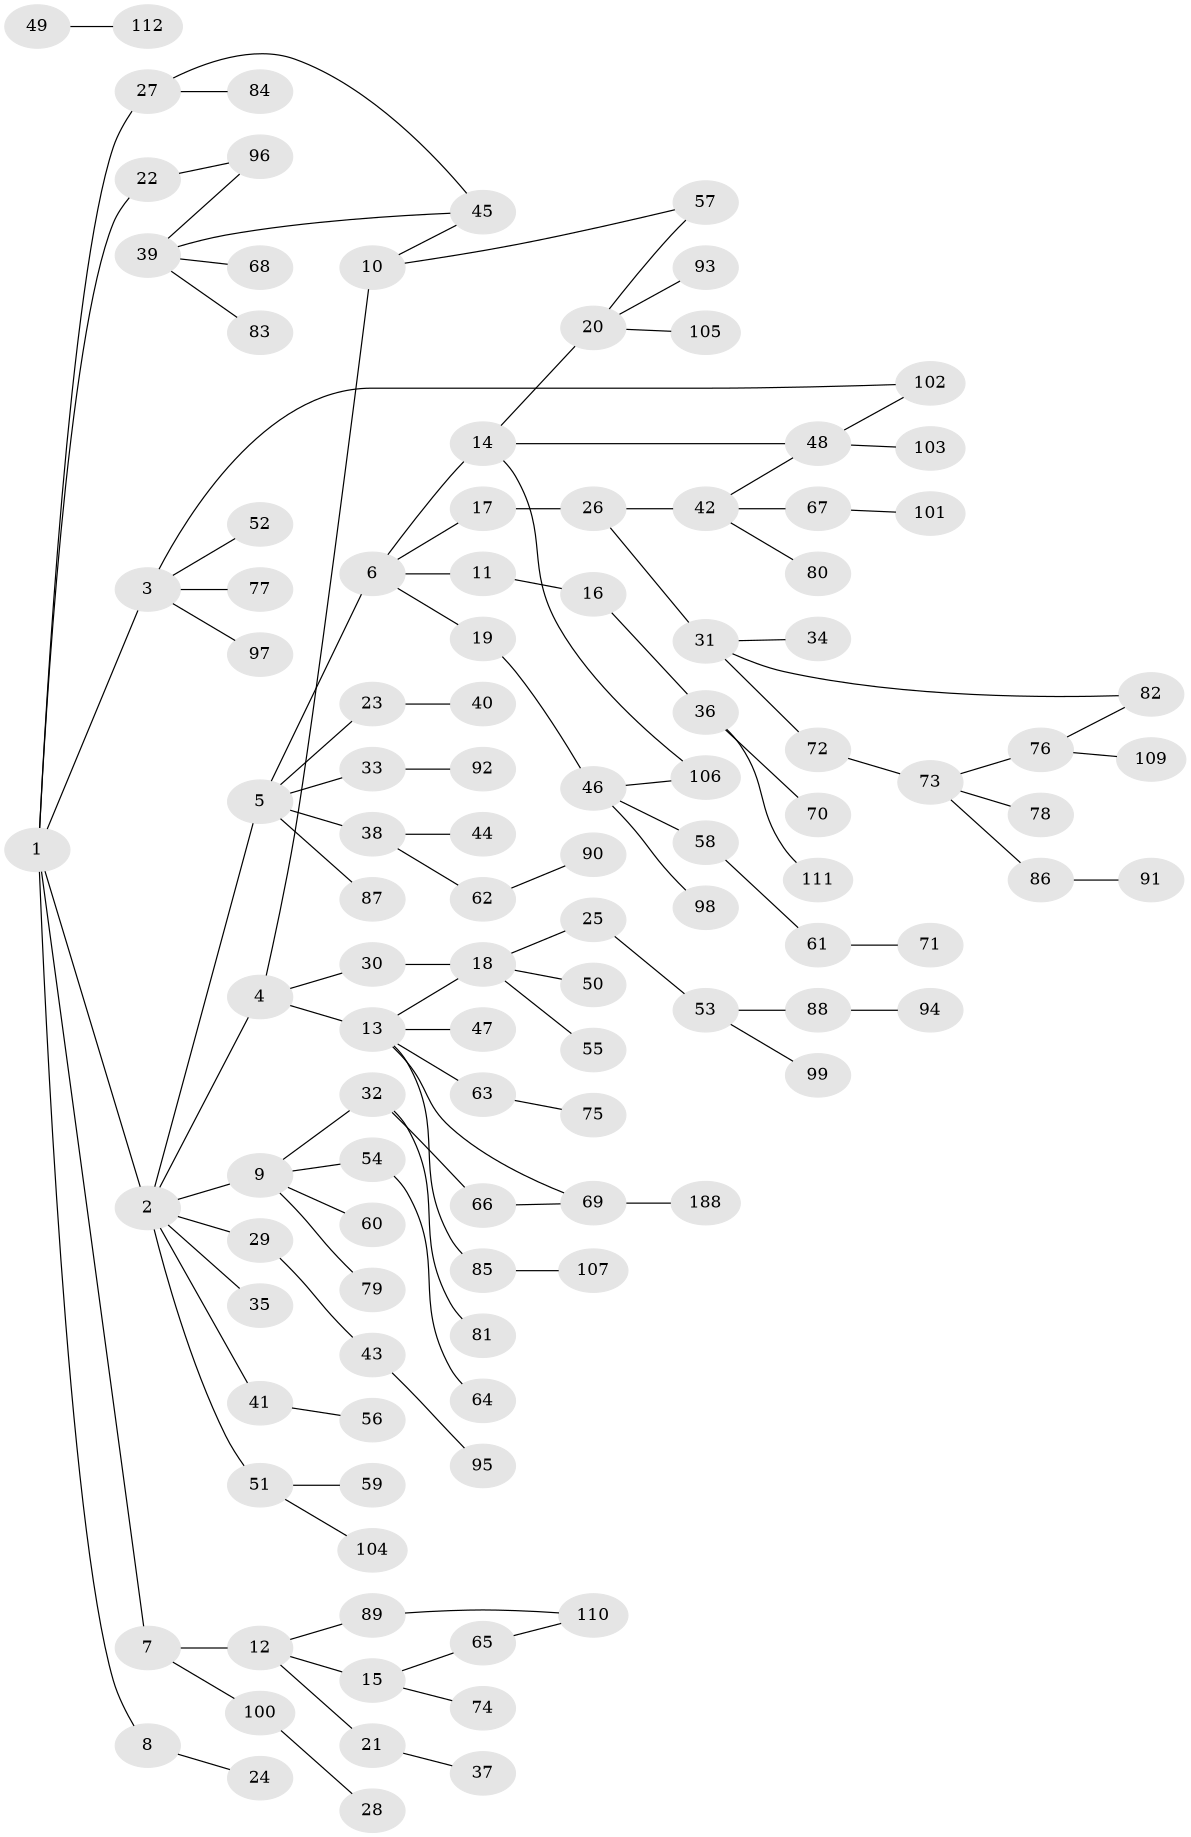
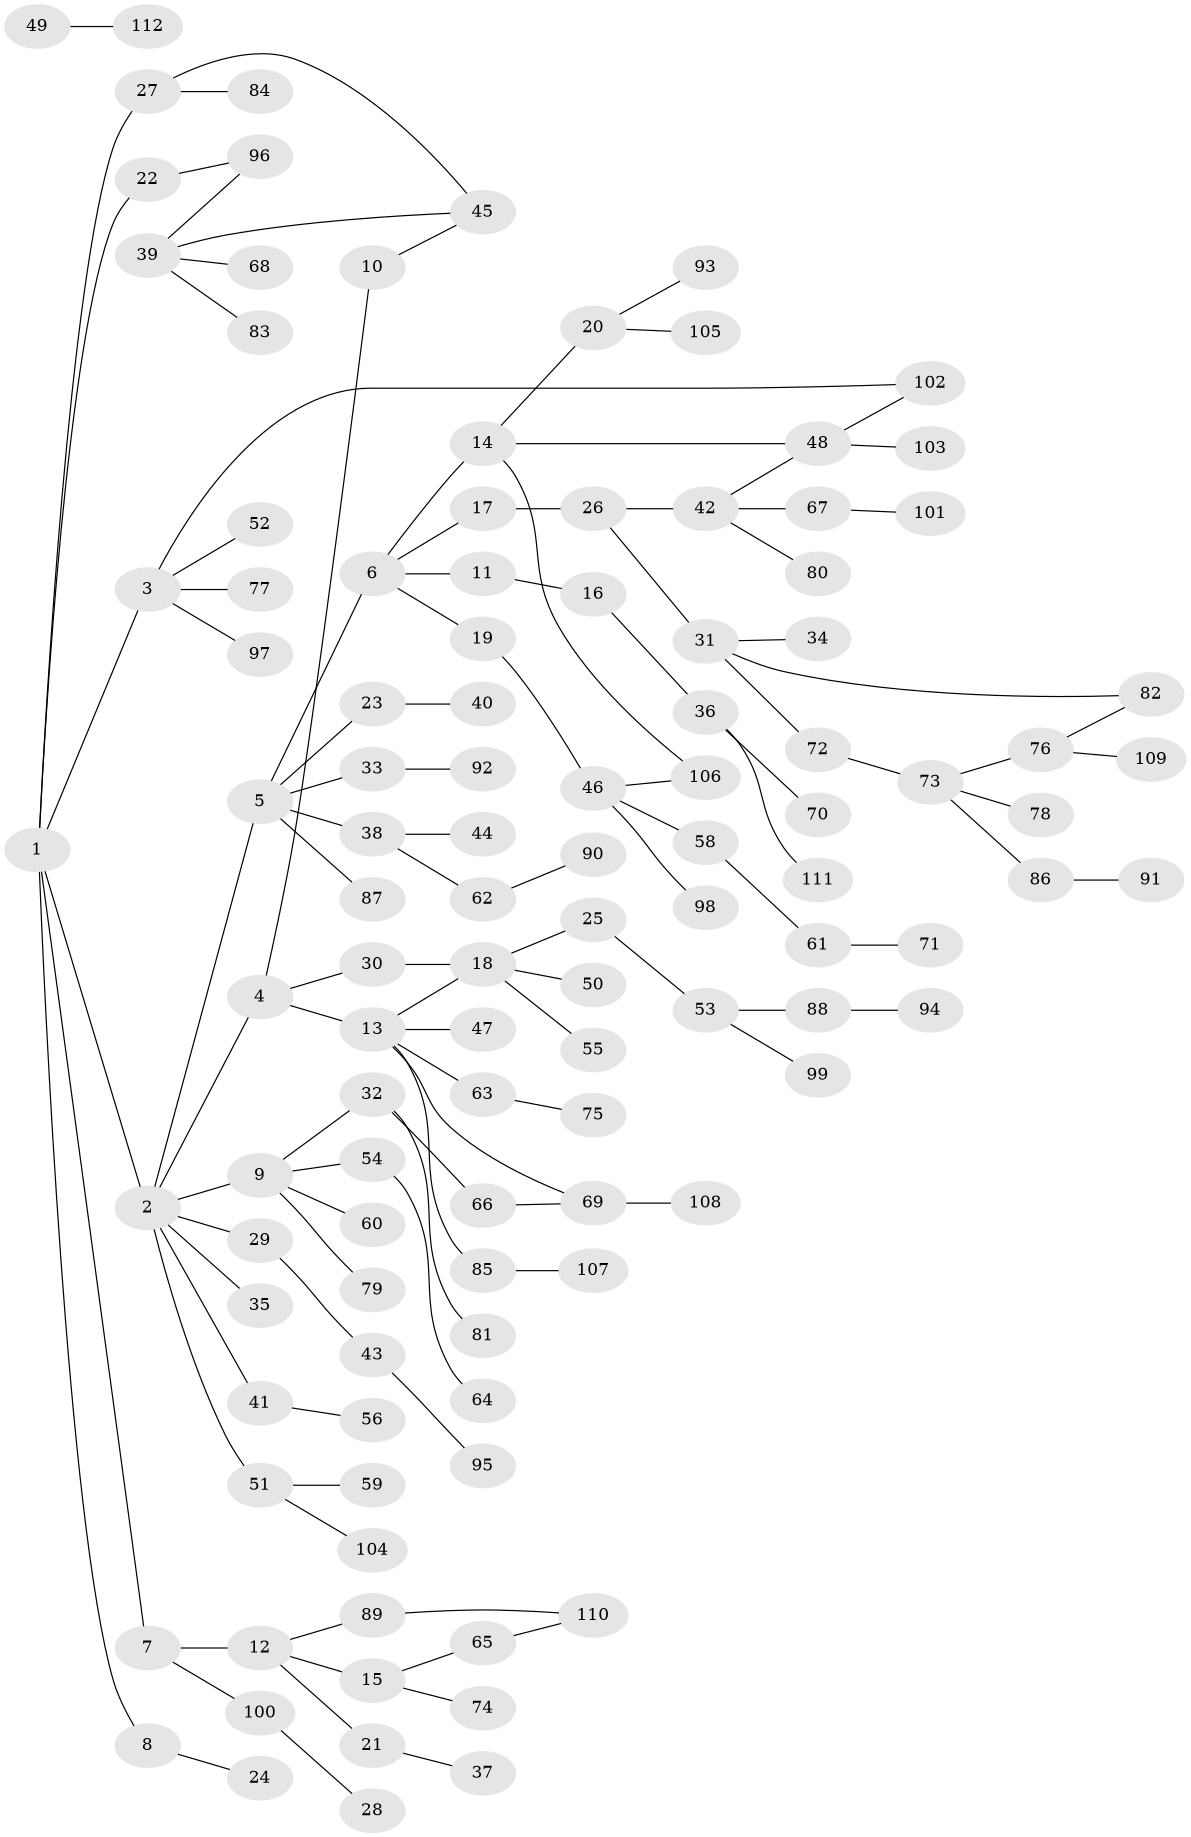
node "57": removed
node "188": label "188" -> "108"
